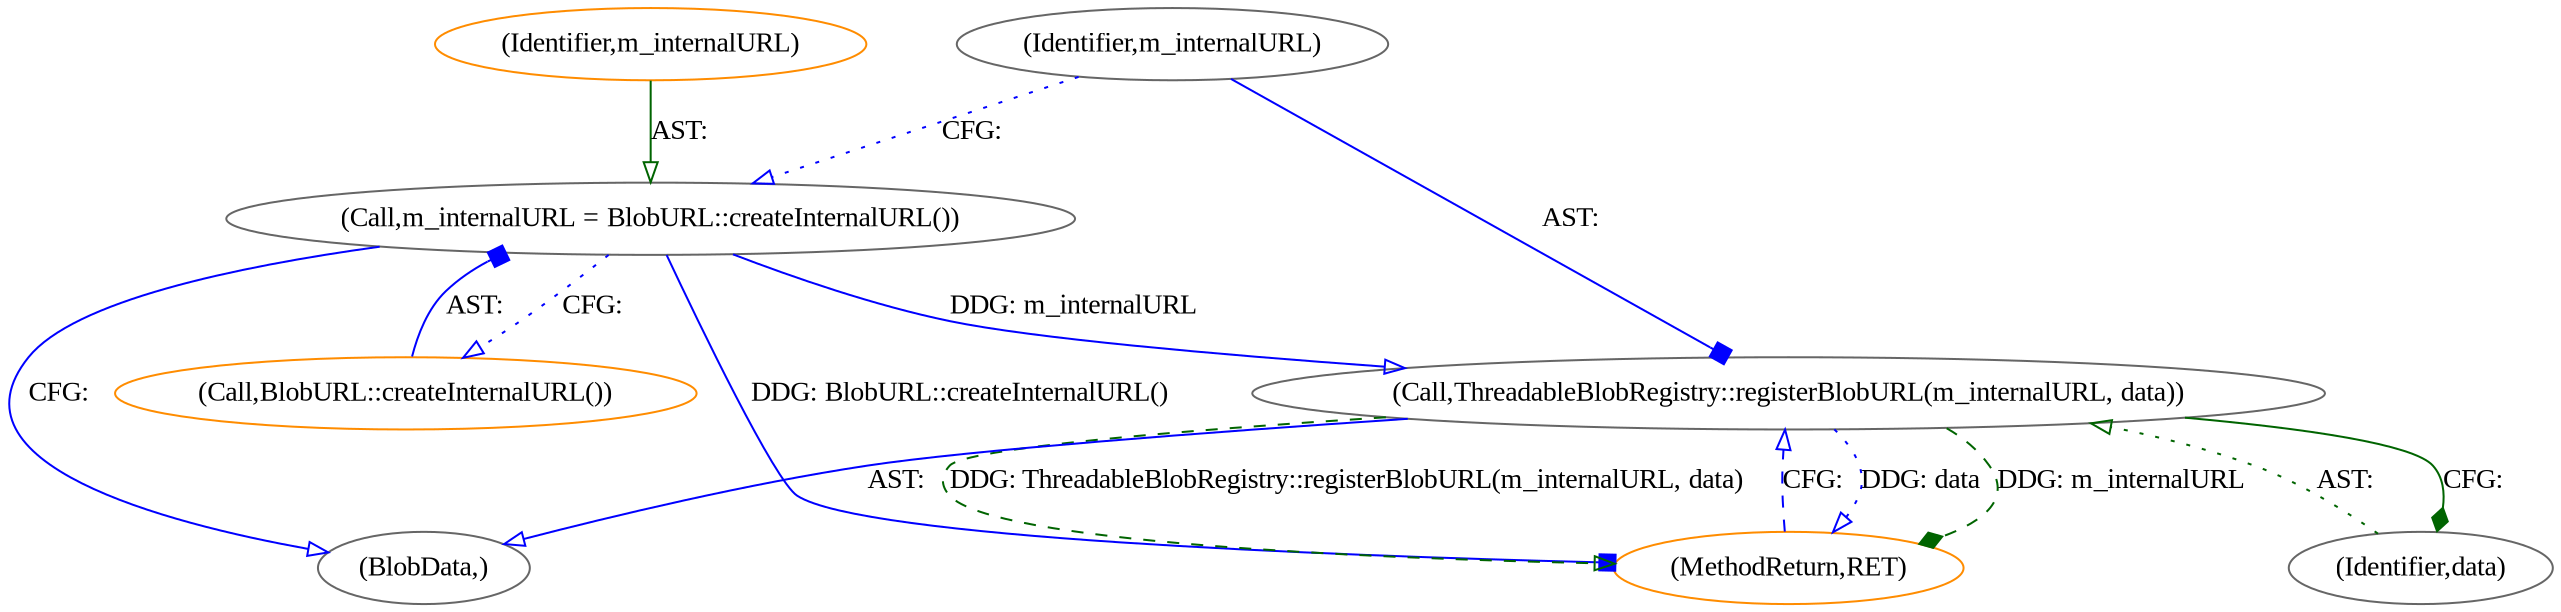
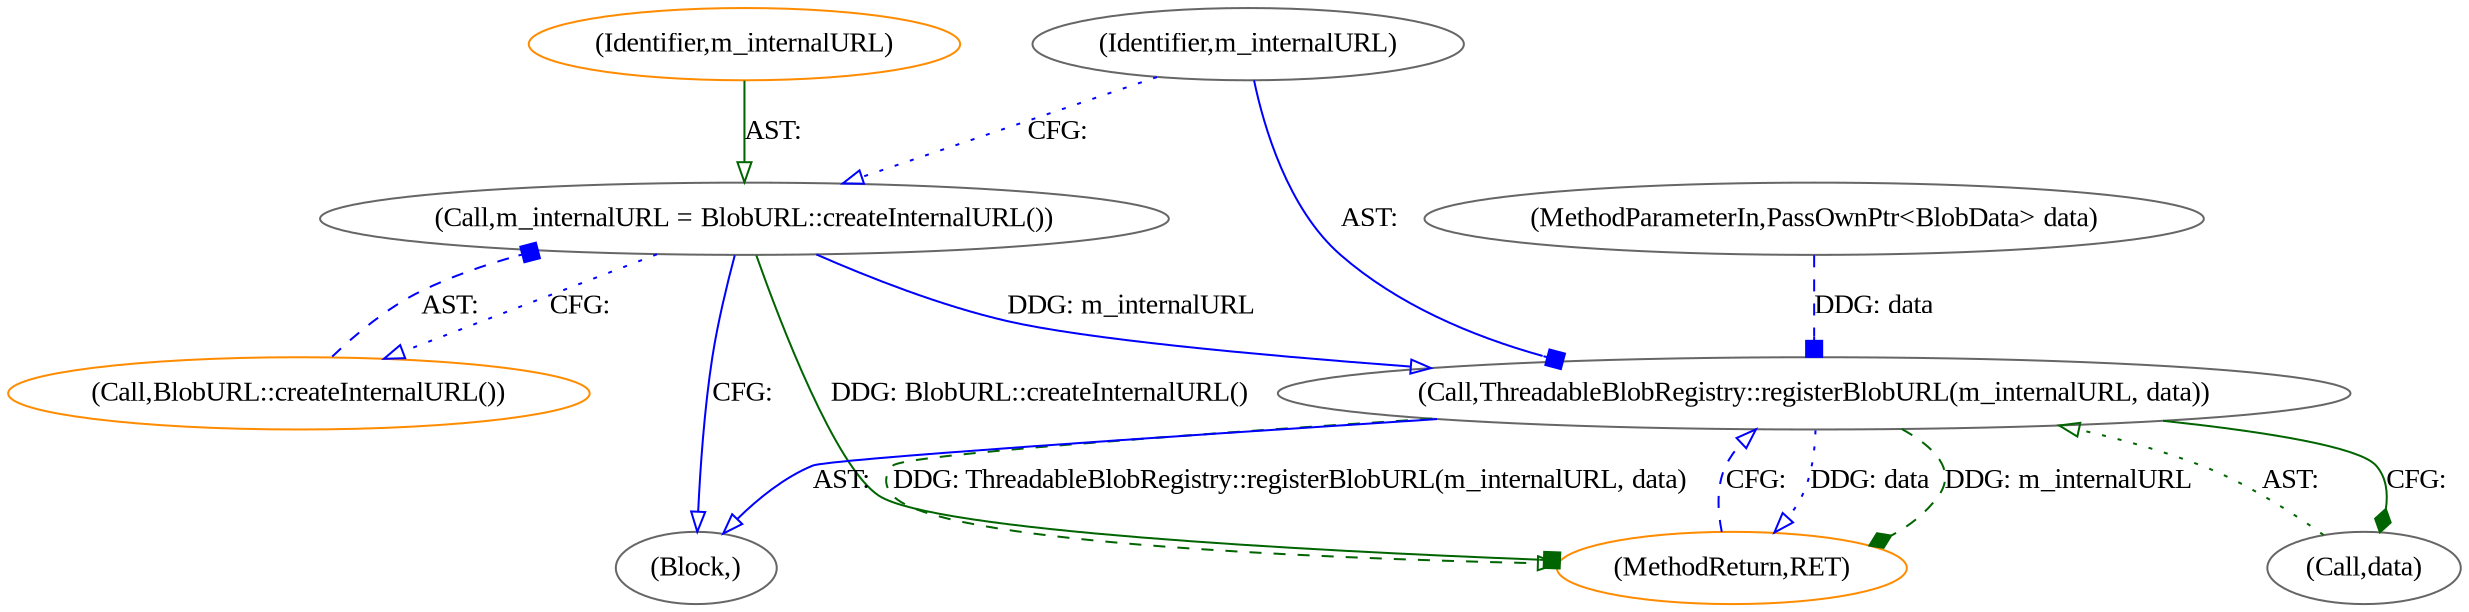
node "(MethodParameterIn,PassOwnPtr<BlobData> data)": added
edge "(Call,BlobURL::createInternalURL())" -> "(Call,m_internalURL = BlobURL::createInternalURL())": style solid -> dashed
edge "(Call,m_internalURL = BlobURL::createInternalURL())" -> "(MethodReturn,RET)": color blue -> darkgreen
node "(BlobData,)": label "(BlobData,)" -> "(Block,)"
node "(Identifier,data)": label "(Identifier,data)" -> "(Call,data)"
